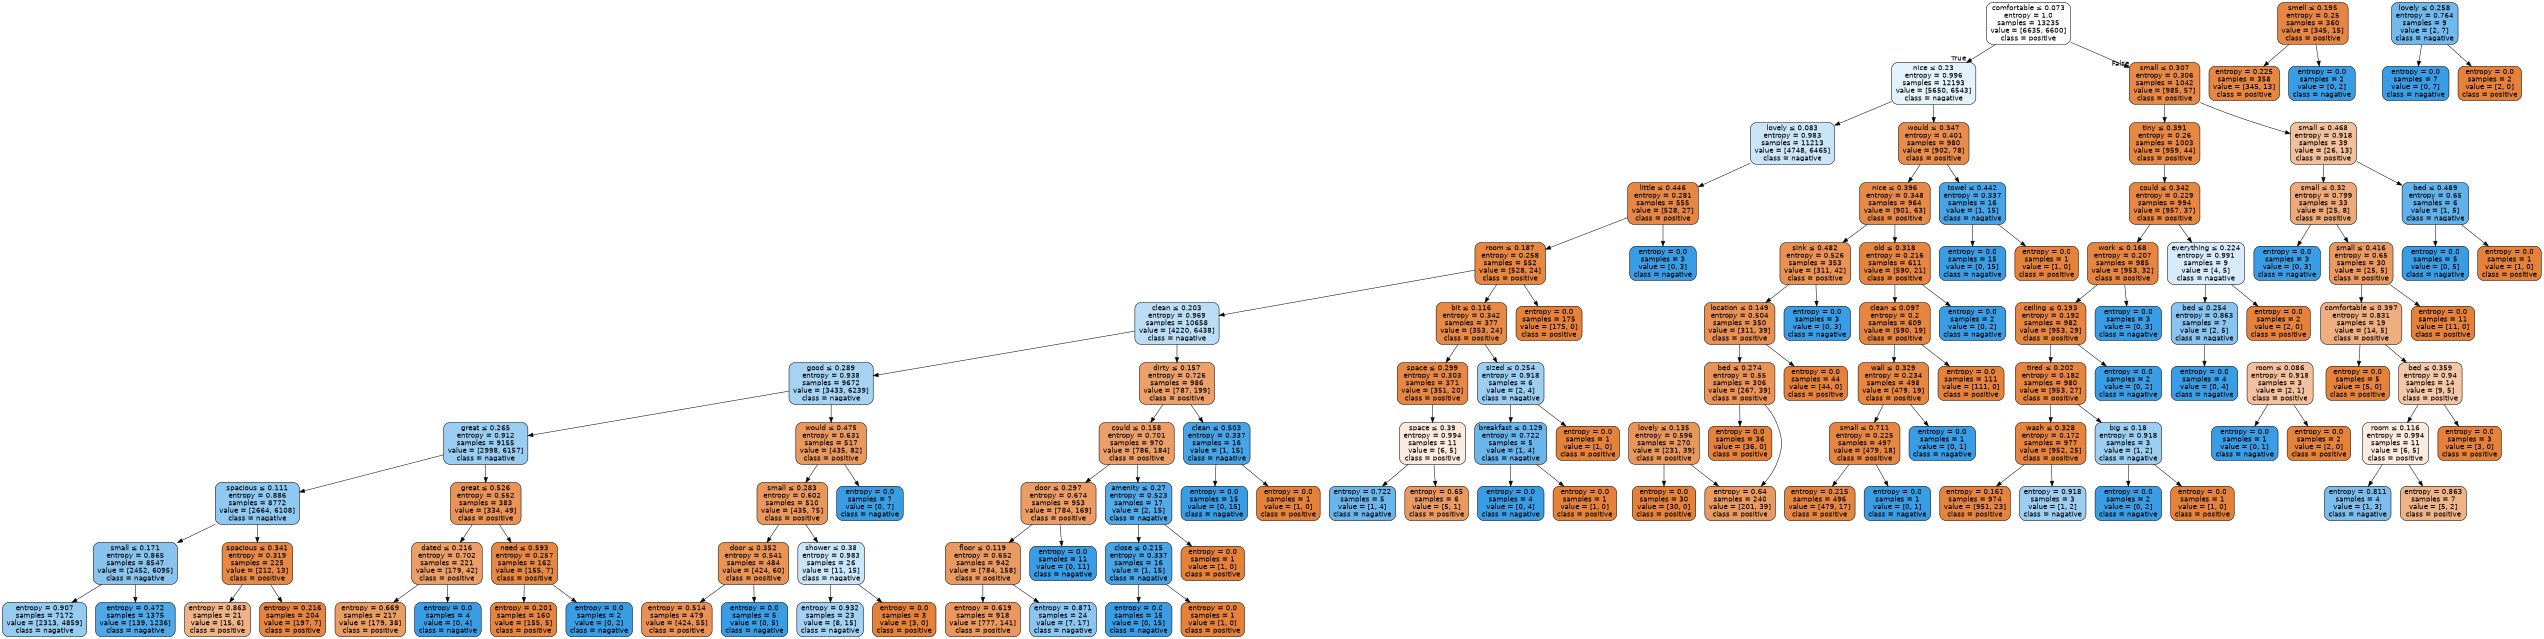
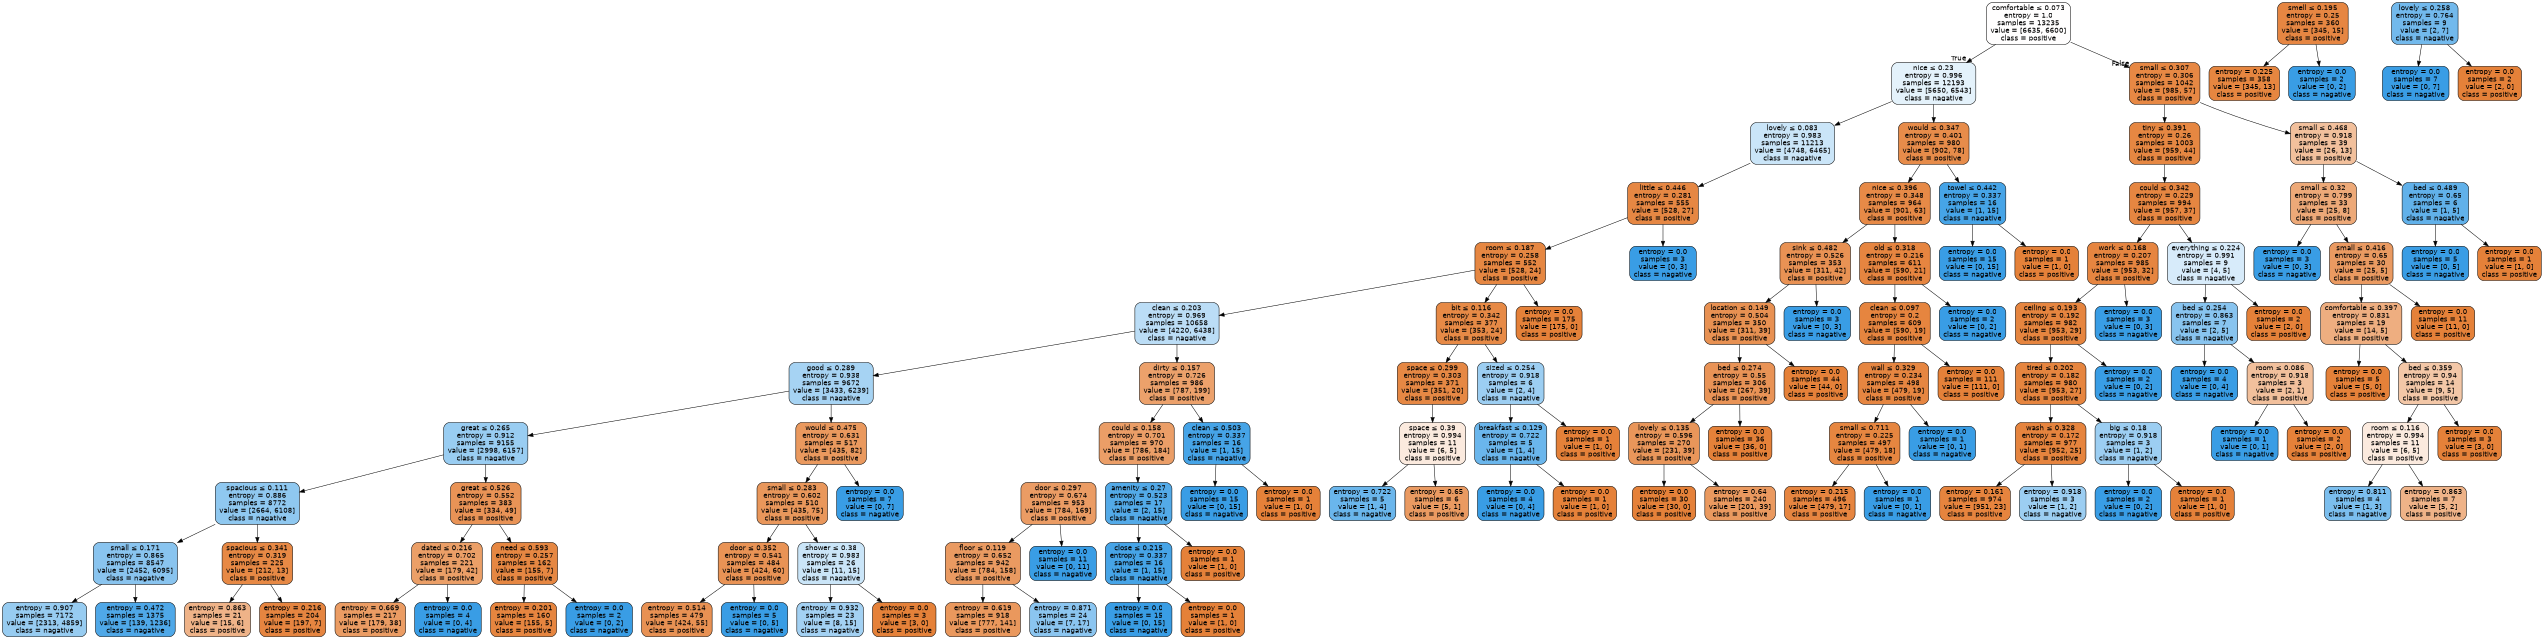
edge "bed ≤ 0.254" -> "room ≤ 0.086": added
edge "bed ≤ 0.274" -> "entropy = 0.64": now "bed ≤ 0.274" -> "lovely ≤ 0.135"
edge "could ≤ 0.158" -> "door ≤ 0.297": removed
